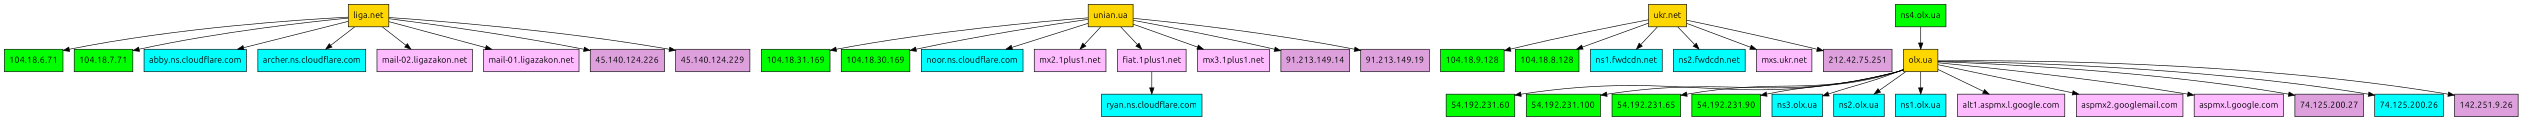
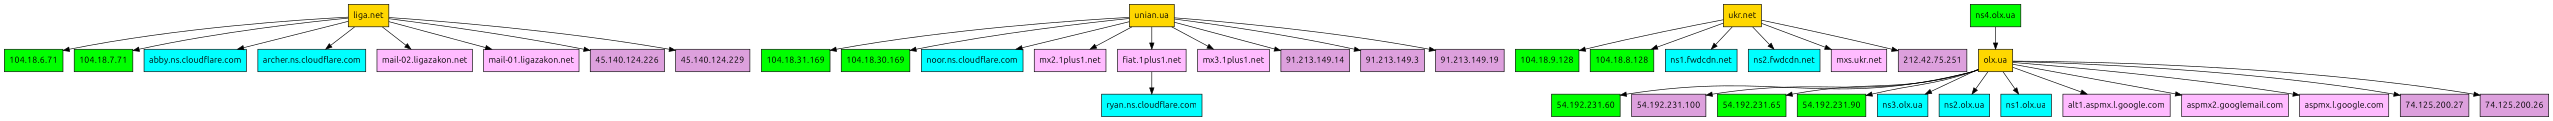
node "91.213.149.3": added
node "54.192.231.100": fillcolor green -> plum
node "74.125.200.26": fillcolor cyan -> plum
node "142.251.9.26": removed
